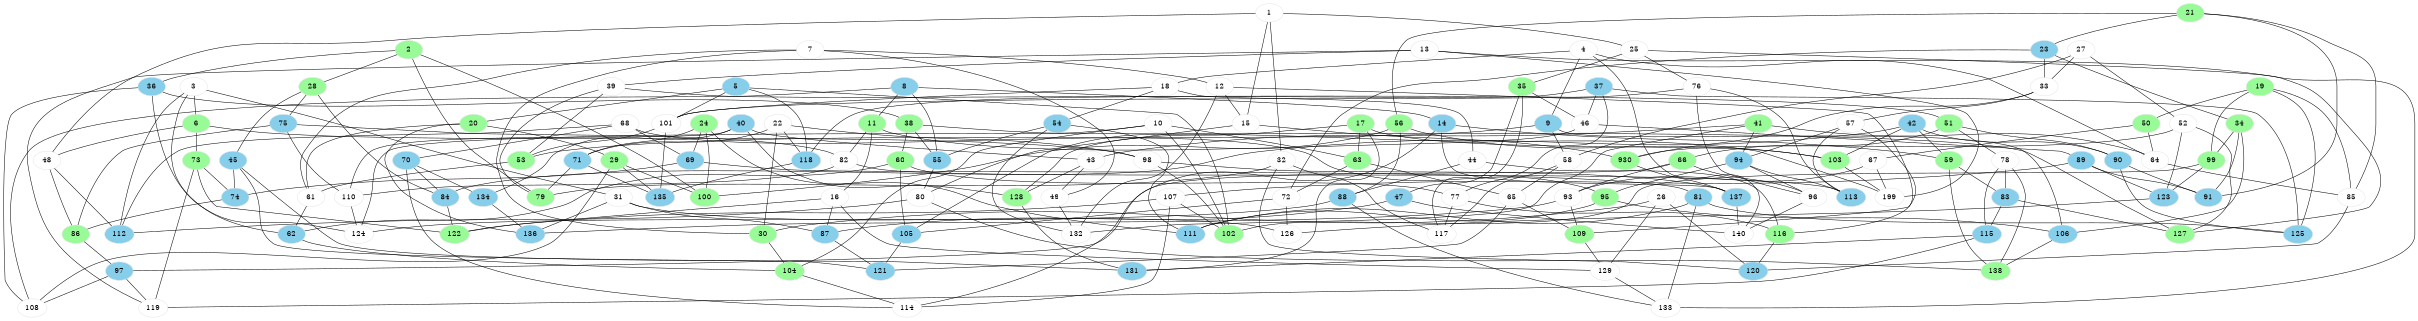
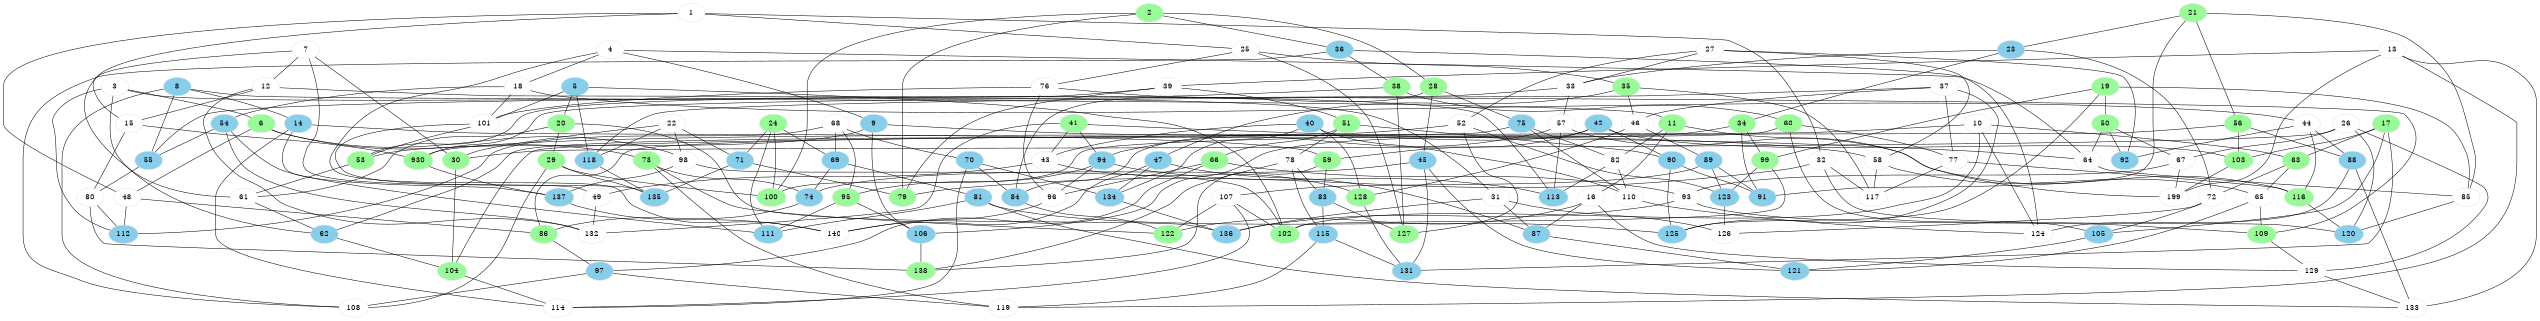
node "37": fillcolor skyblue -> white
edge "26" -- "67": added
node "92": added
edge "47" -- "134": added
